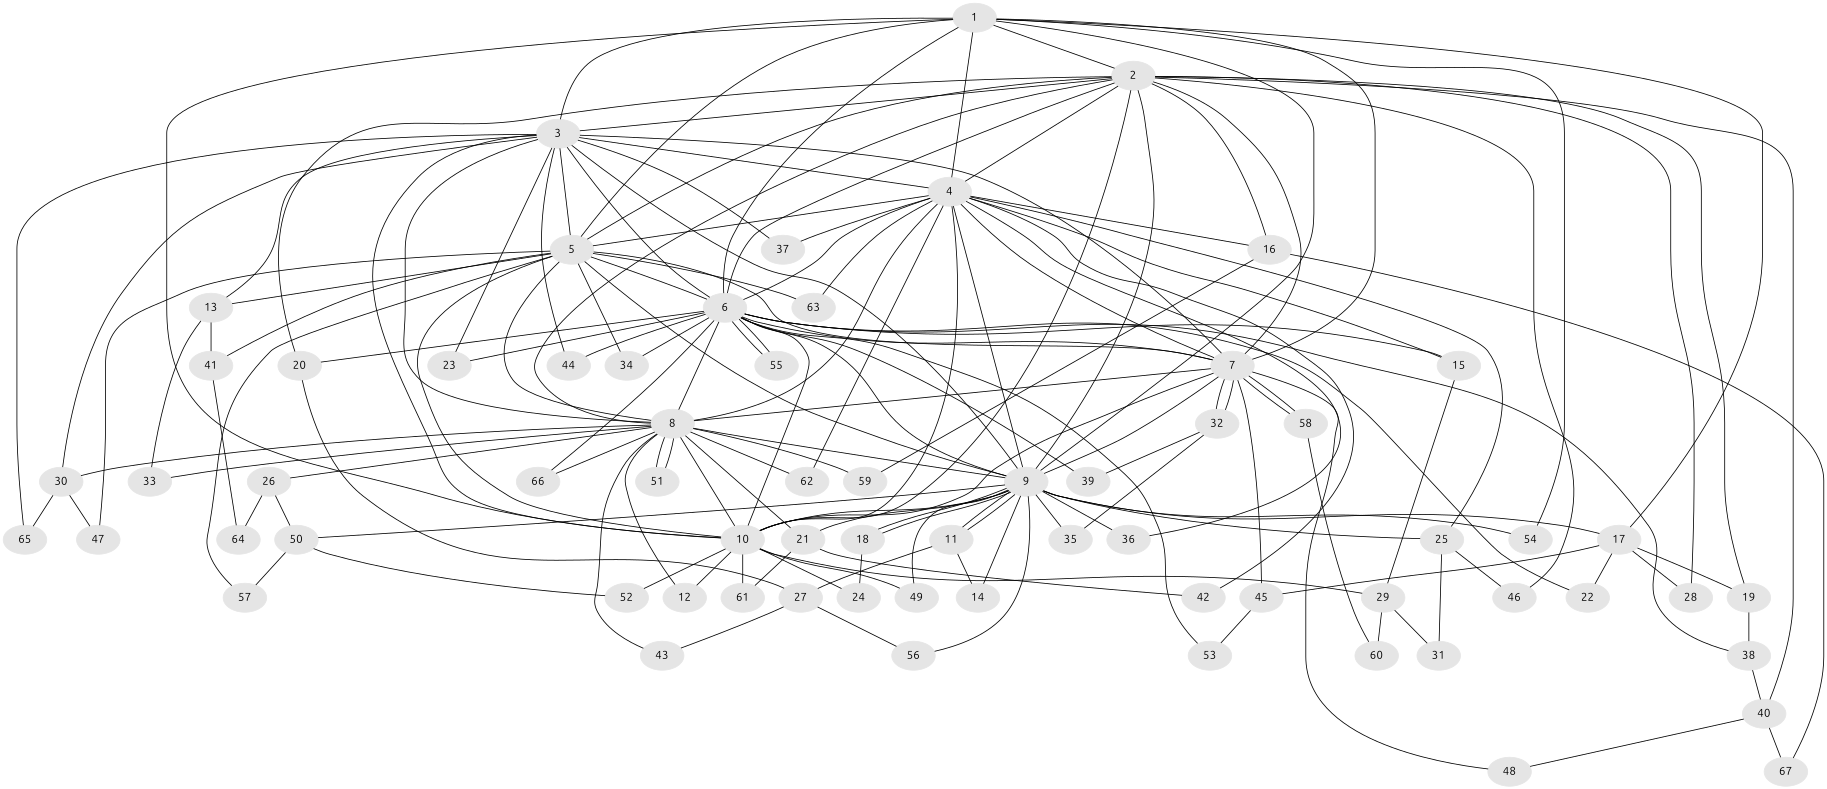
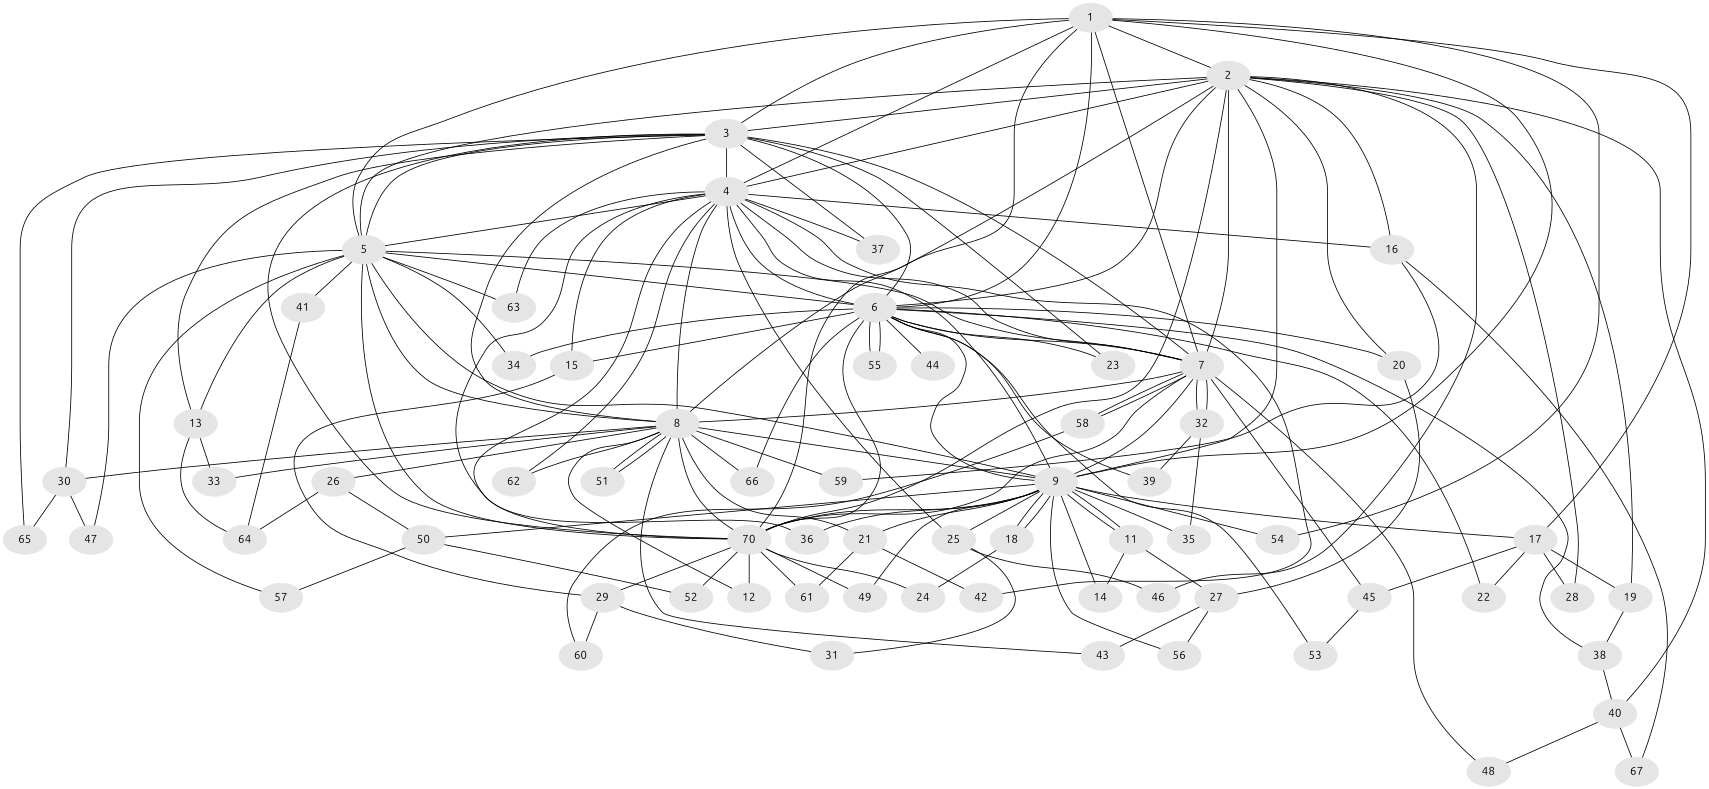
edge "3" -- "44": removed
edge "3" -- "9": removed
edge "13" -- "41": now "13" -- "64"
edge "6" -- "8": removed
node "10": label "10" -> "70"
